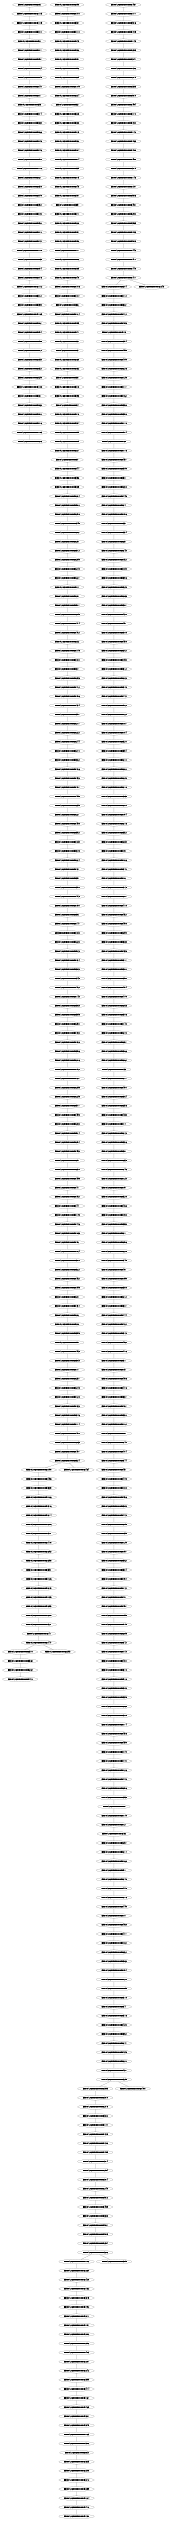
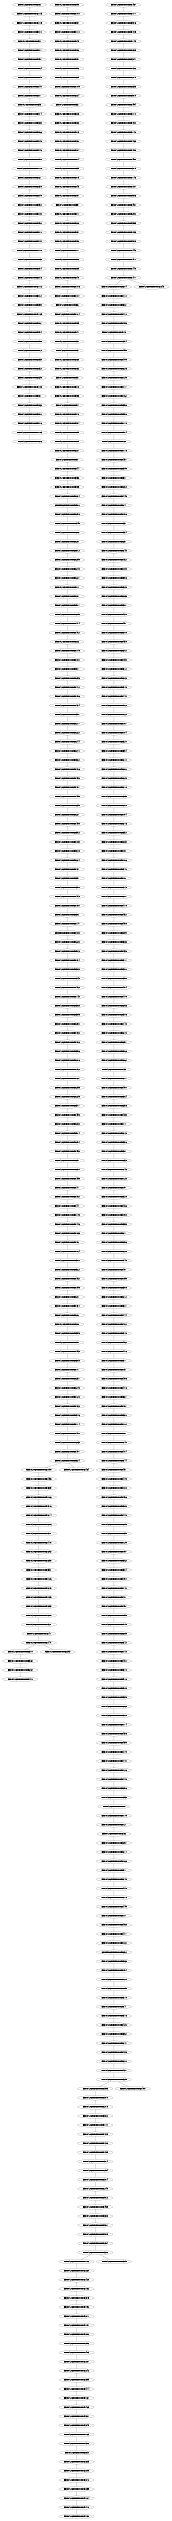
node "ERDOS_GRAPH_NODE_500": label "ERDOS_GRAPH_NODE_500" -> "GRAPH_GRAPH_NODE_500"
node "ERDOS_GRAPH_NODE_232": label "ERDOS_GRAPH_NODE_232" -> "GRAPH_GRAPH_NODE_232"
